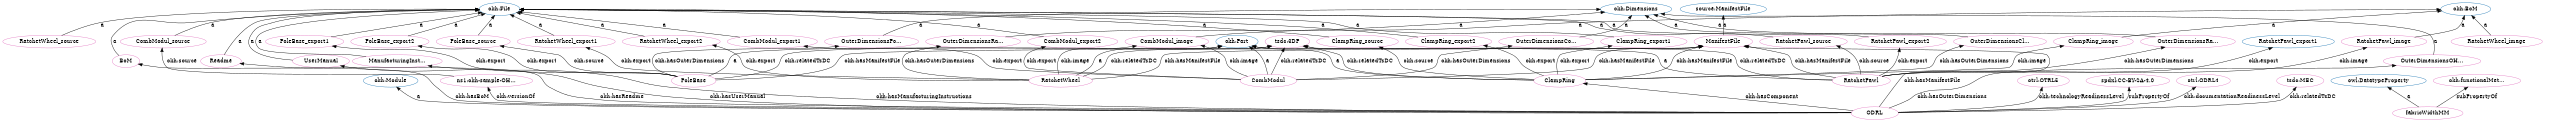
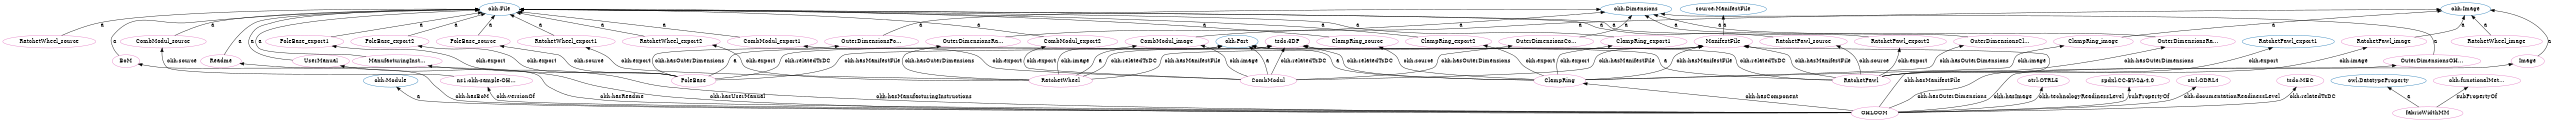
node "okh:BoM": label "okh:BoM" -> "okh:Image"
node "Image": added
node "ODRL": label "ODRL" -> "OHLOOM"
